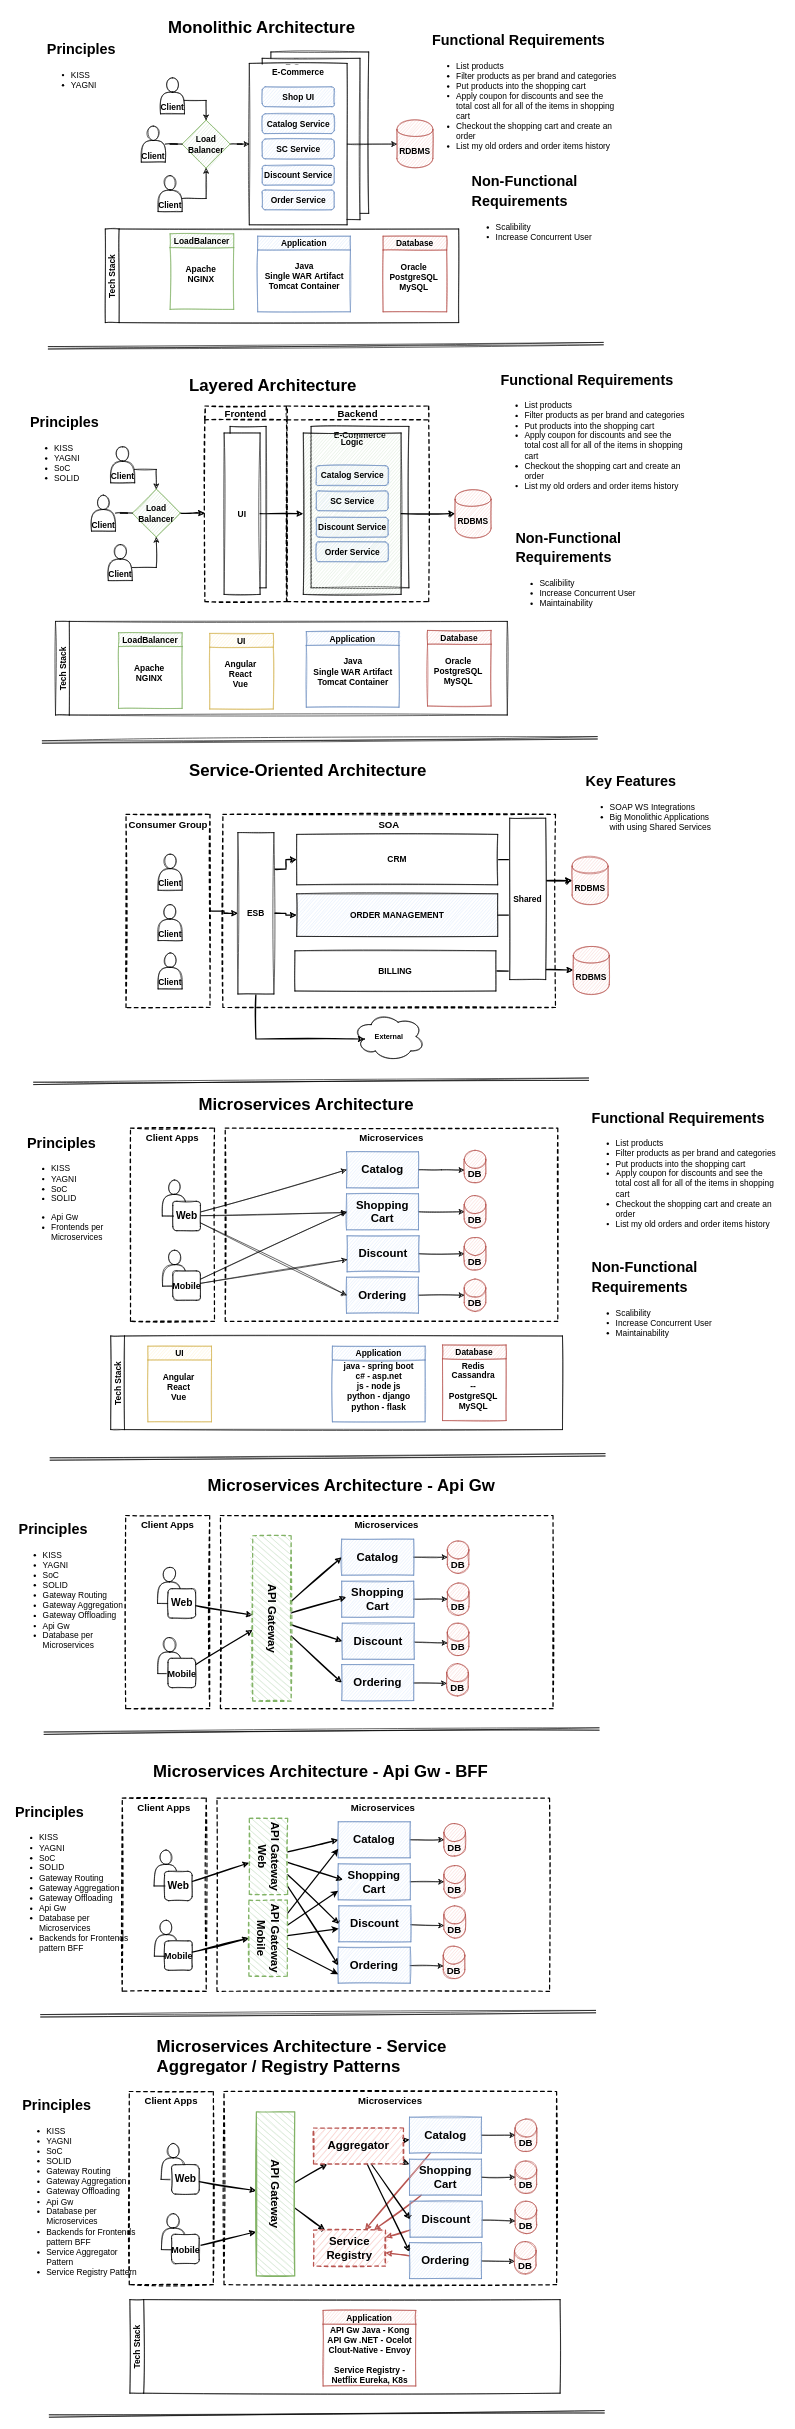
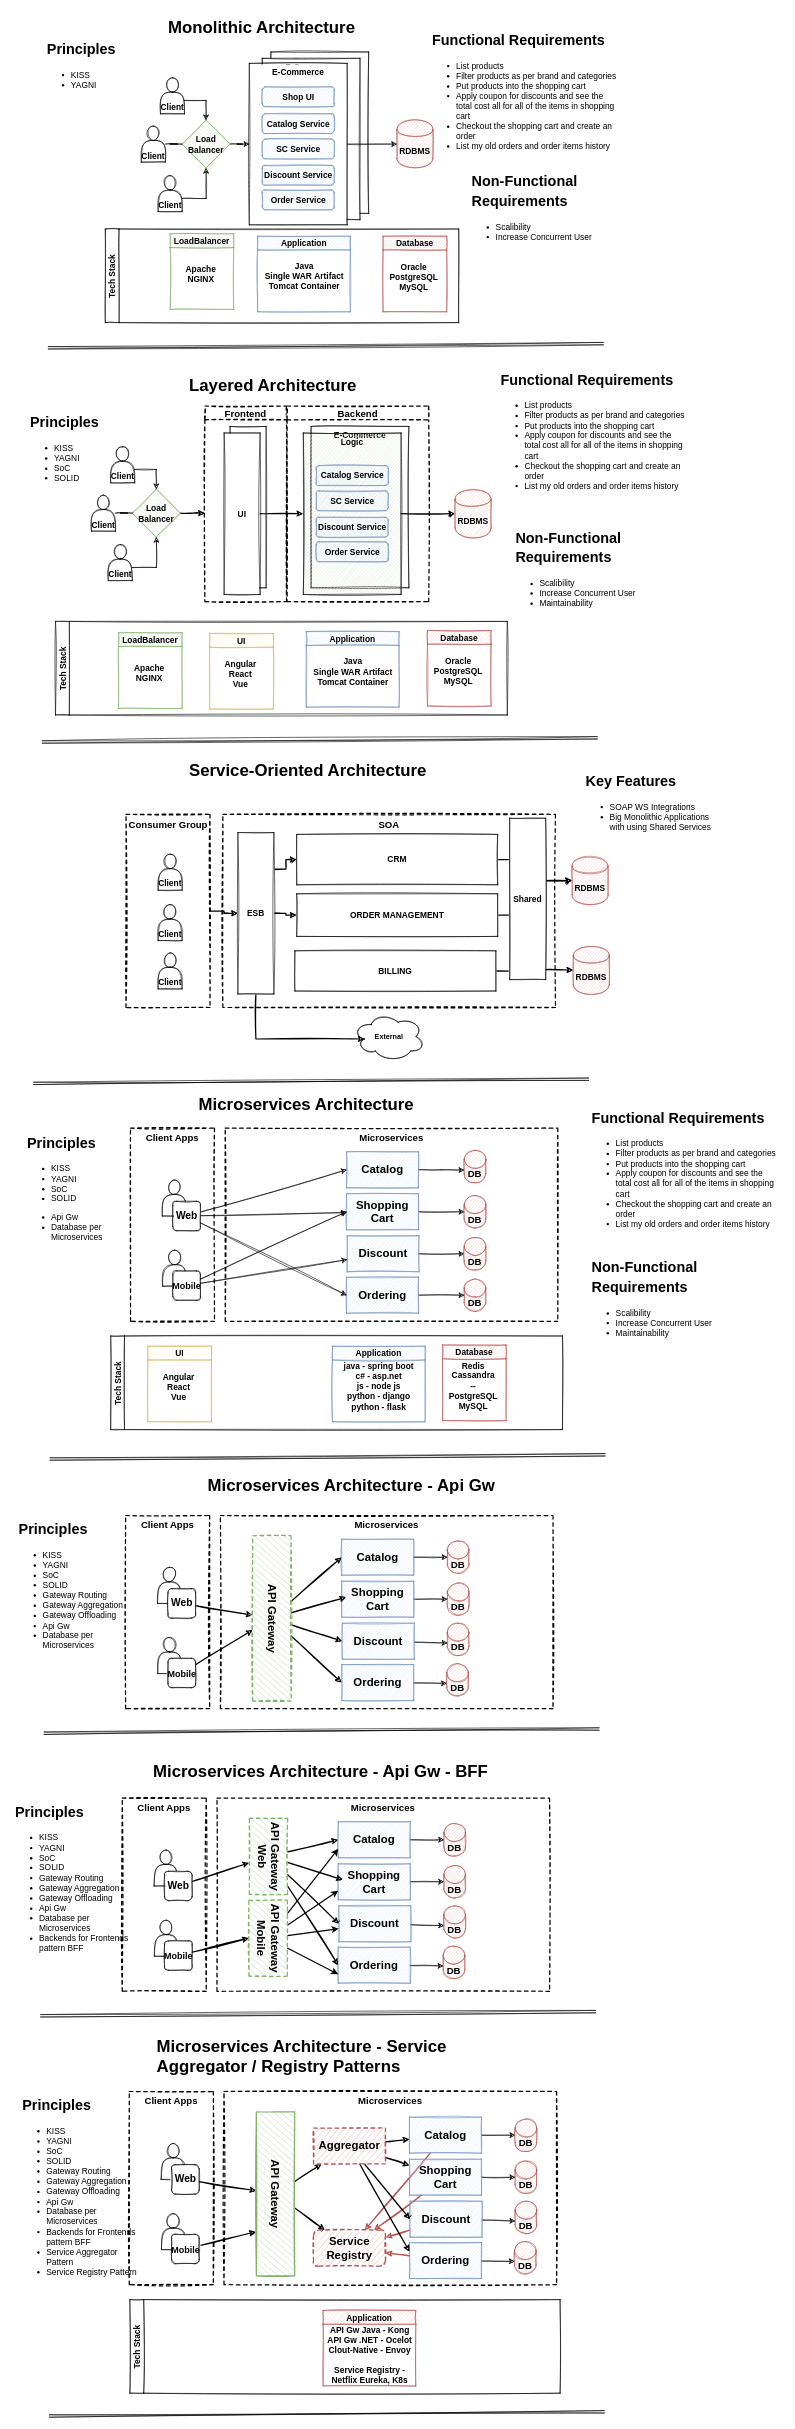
node "ORDER MANAGEMENT": fillcolor #dae8fc -> #ffffff
node "Principles KISS YAGNI SoC SOLID Api Gw Frontends per Microservices": label "Principles KISS YAGNI SoC SOLID Api Gw Frontends per Microservices" -> "Principles KISS YAGNI SoC SOLID Api Gw Database per Microservices"
node "Aggregator": size 90x36 -> 72x36
node "Service Registry": shape rectangle -> rounded rectangle
